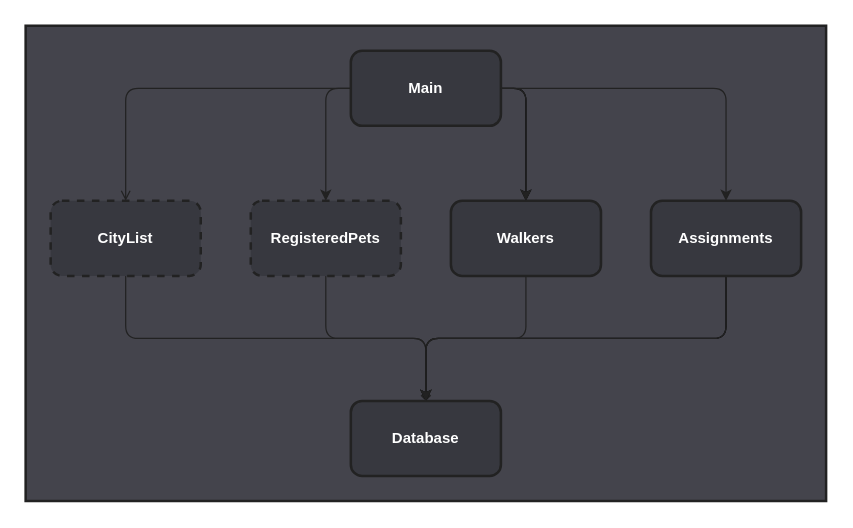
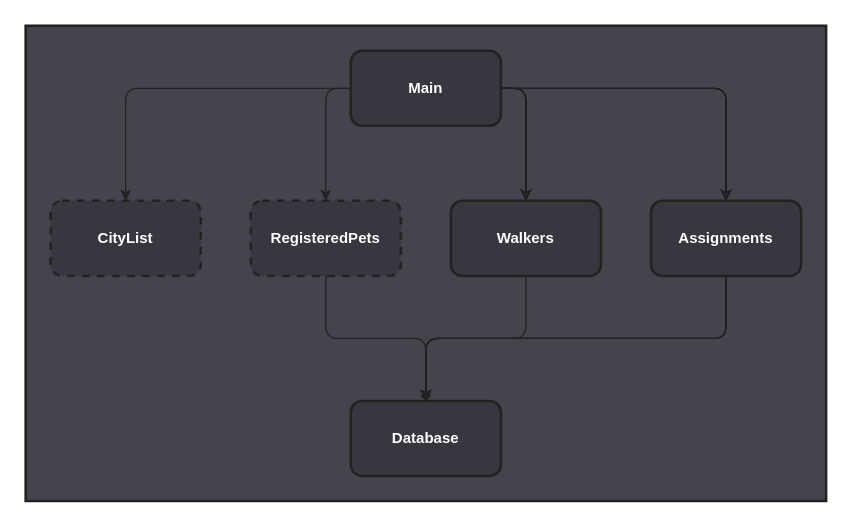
edge "Main" -> "CityList": arrowhead open -> classic
edge "Main" -> "Assignments": added
edge "CityList" -> "Database": removed
